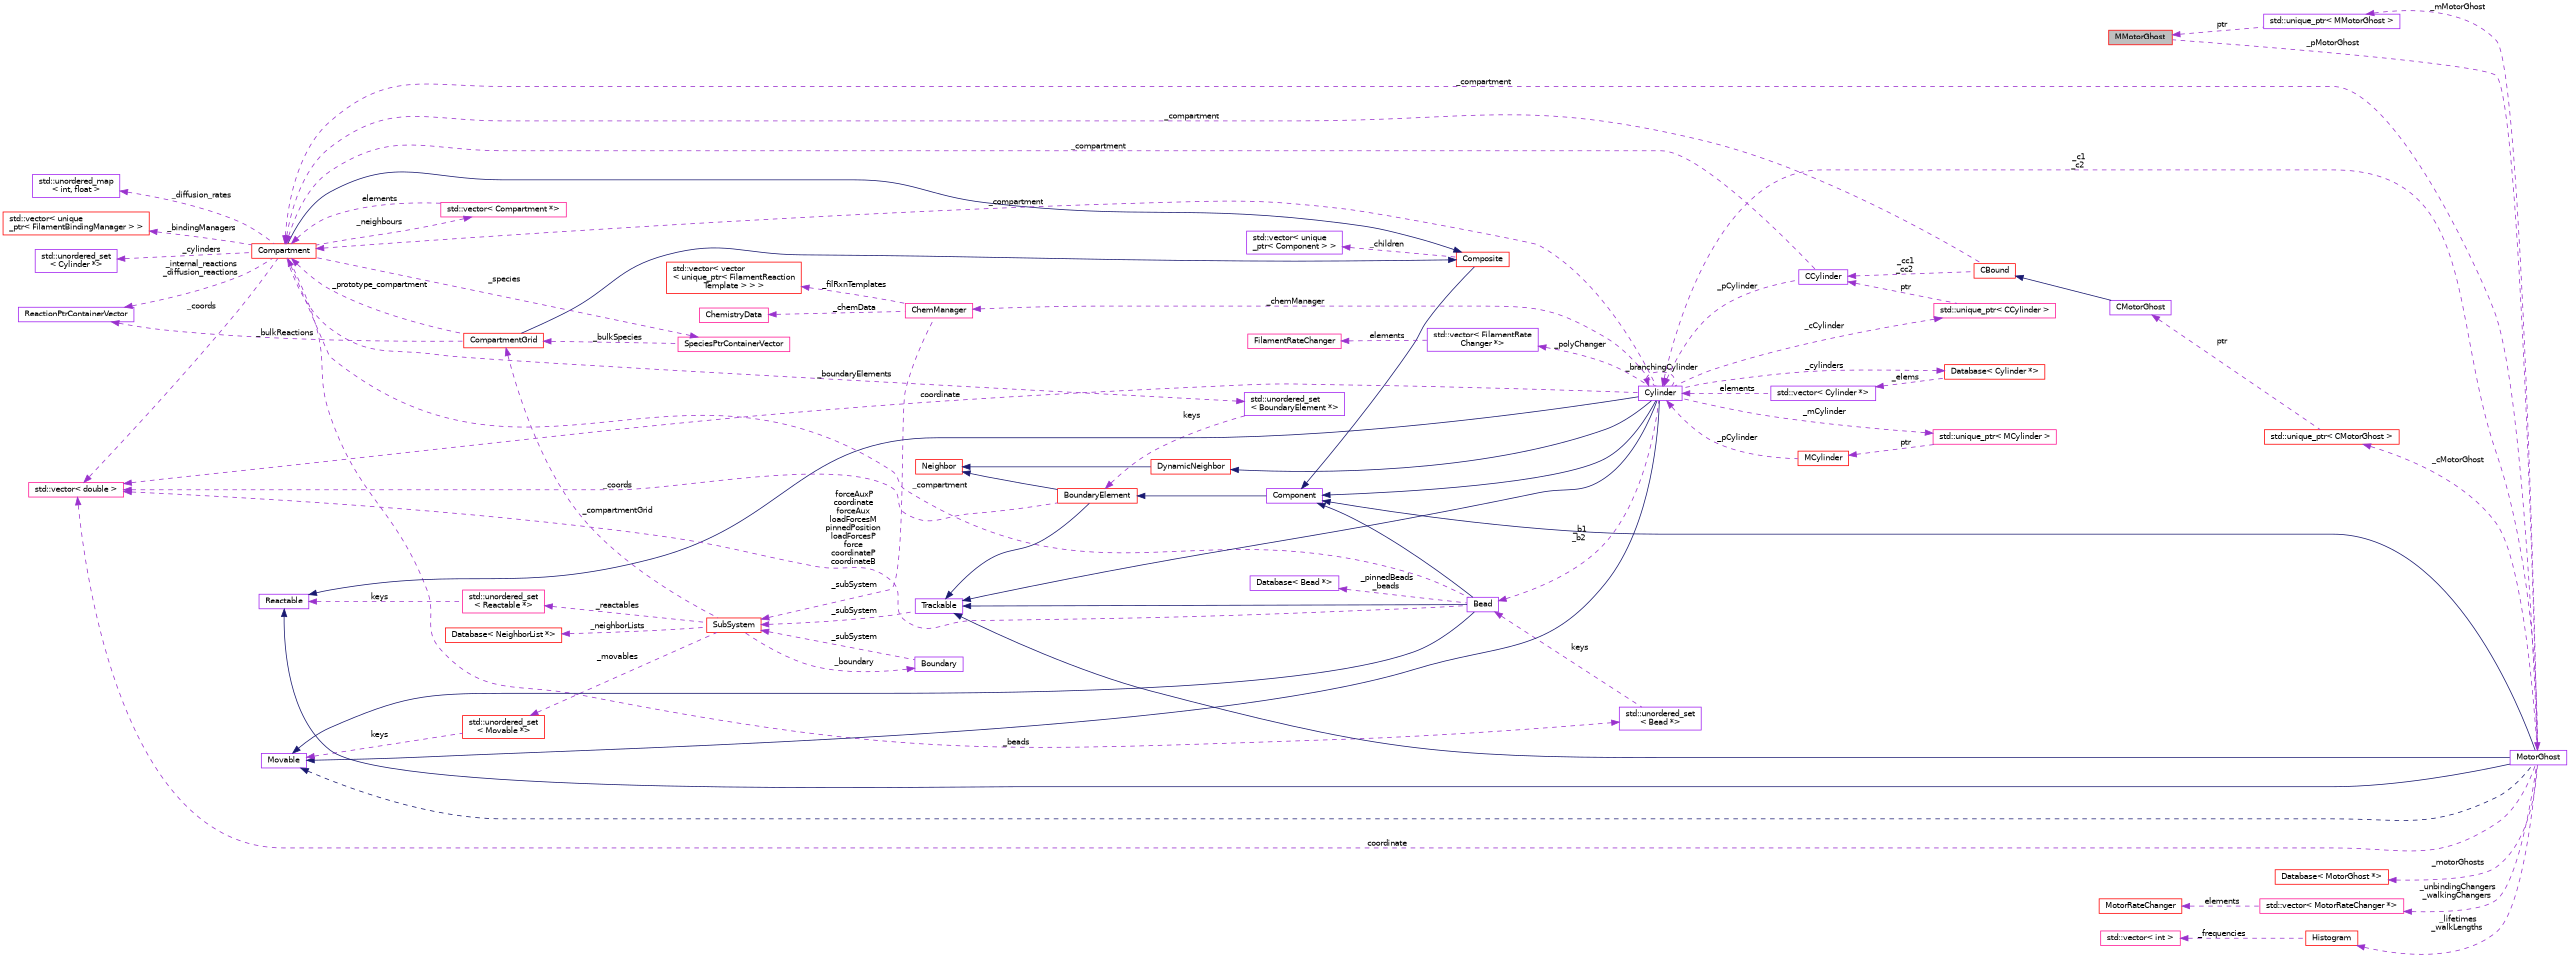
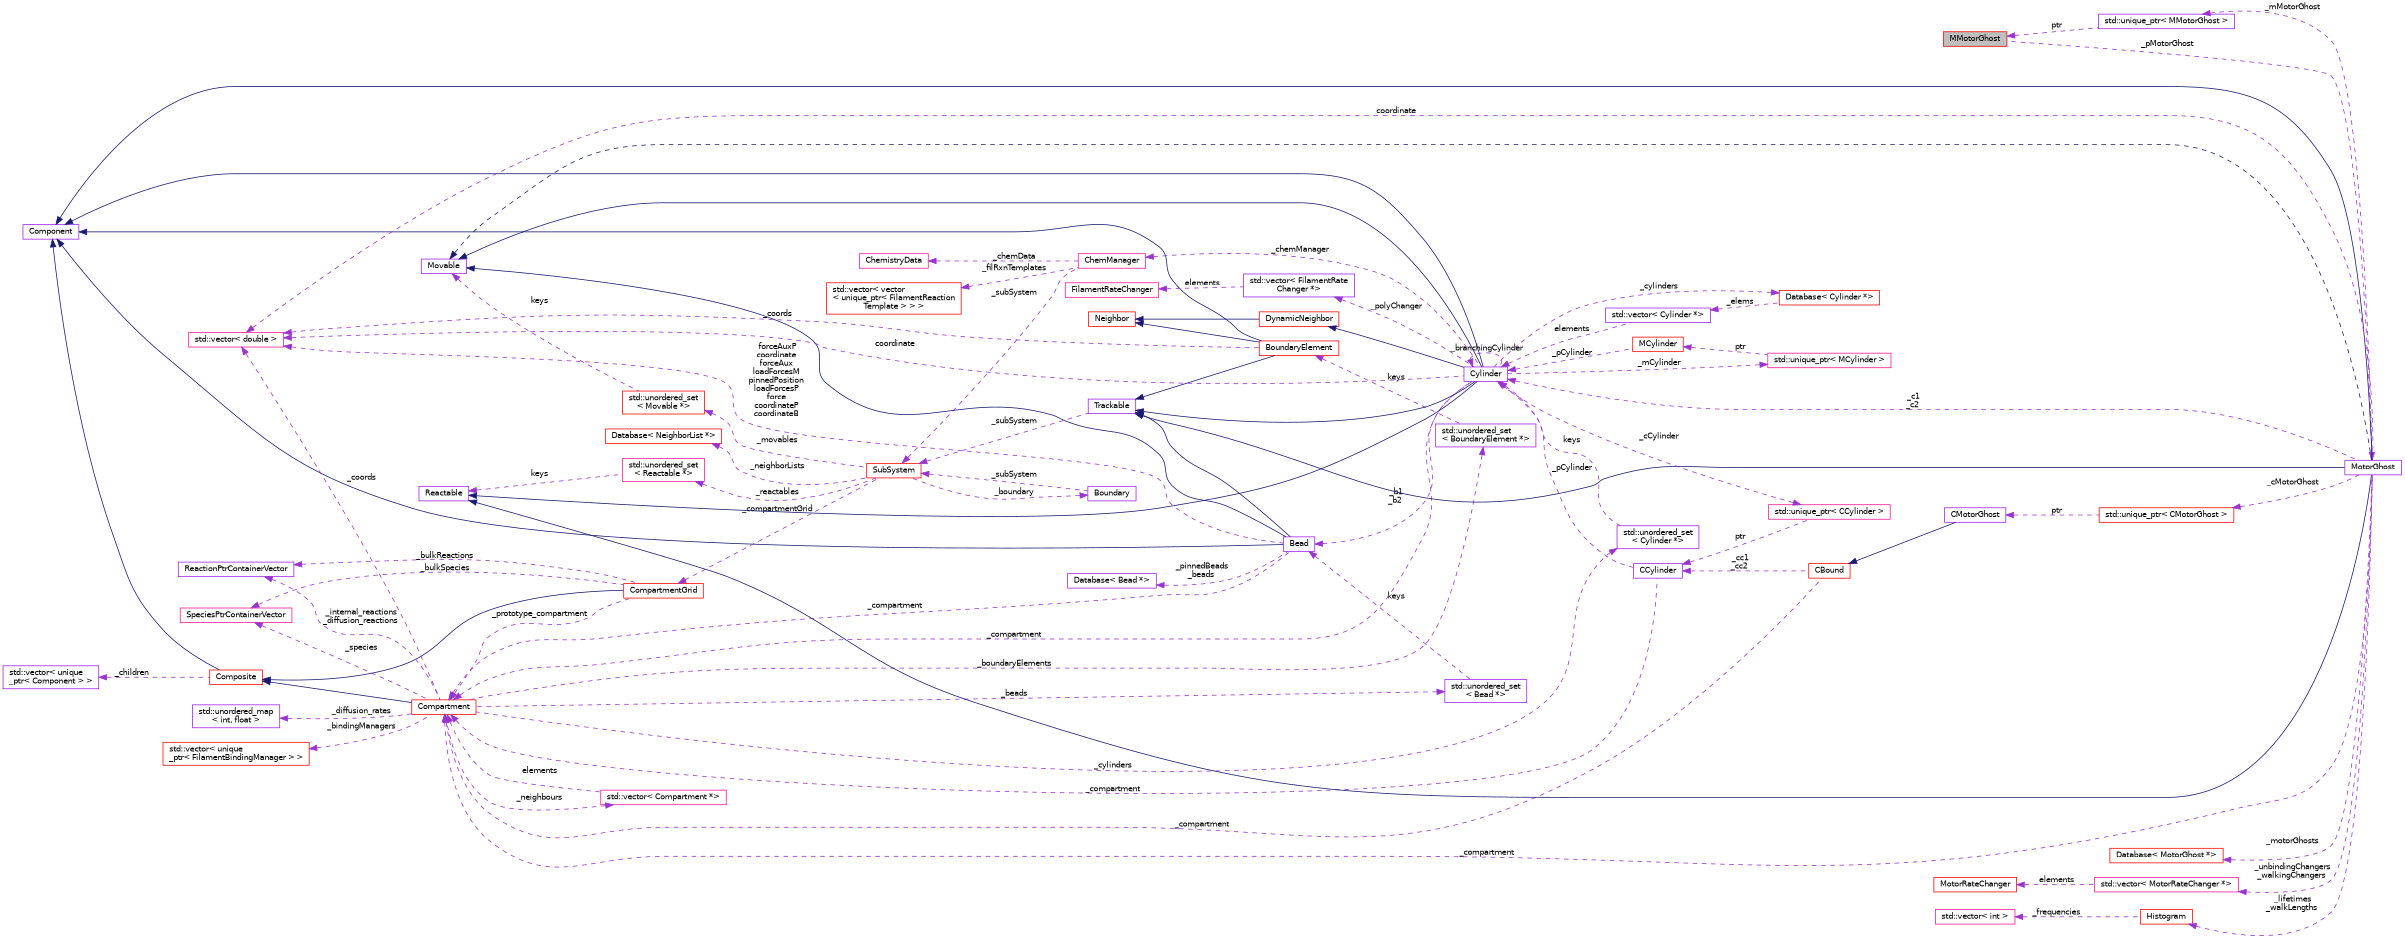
edge "SpeciesPtrContainerVector" -> "CompartmentGrid": reversed
edge "std::unordered_set < Cylinder *>" -> "Cylinder": added, label "keys"
edge "Component" -> "BoundaryElement": reversed
